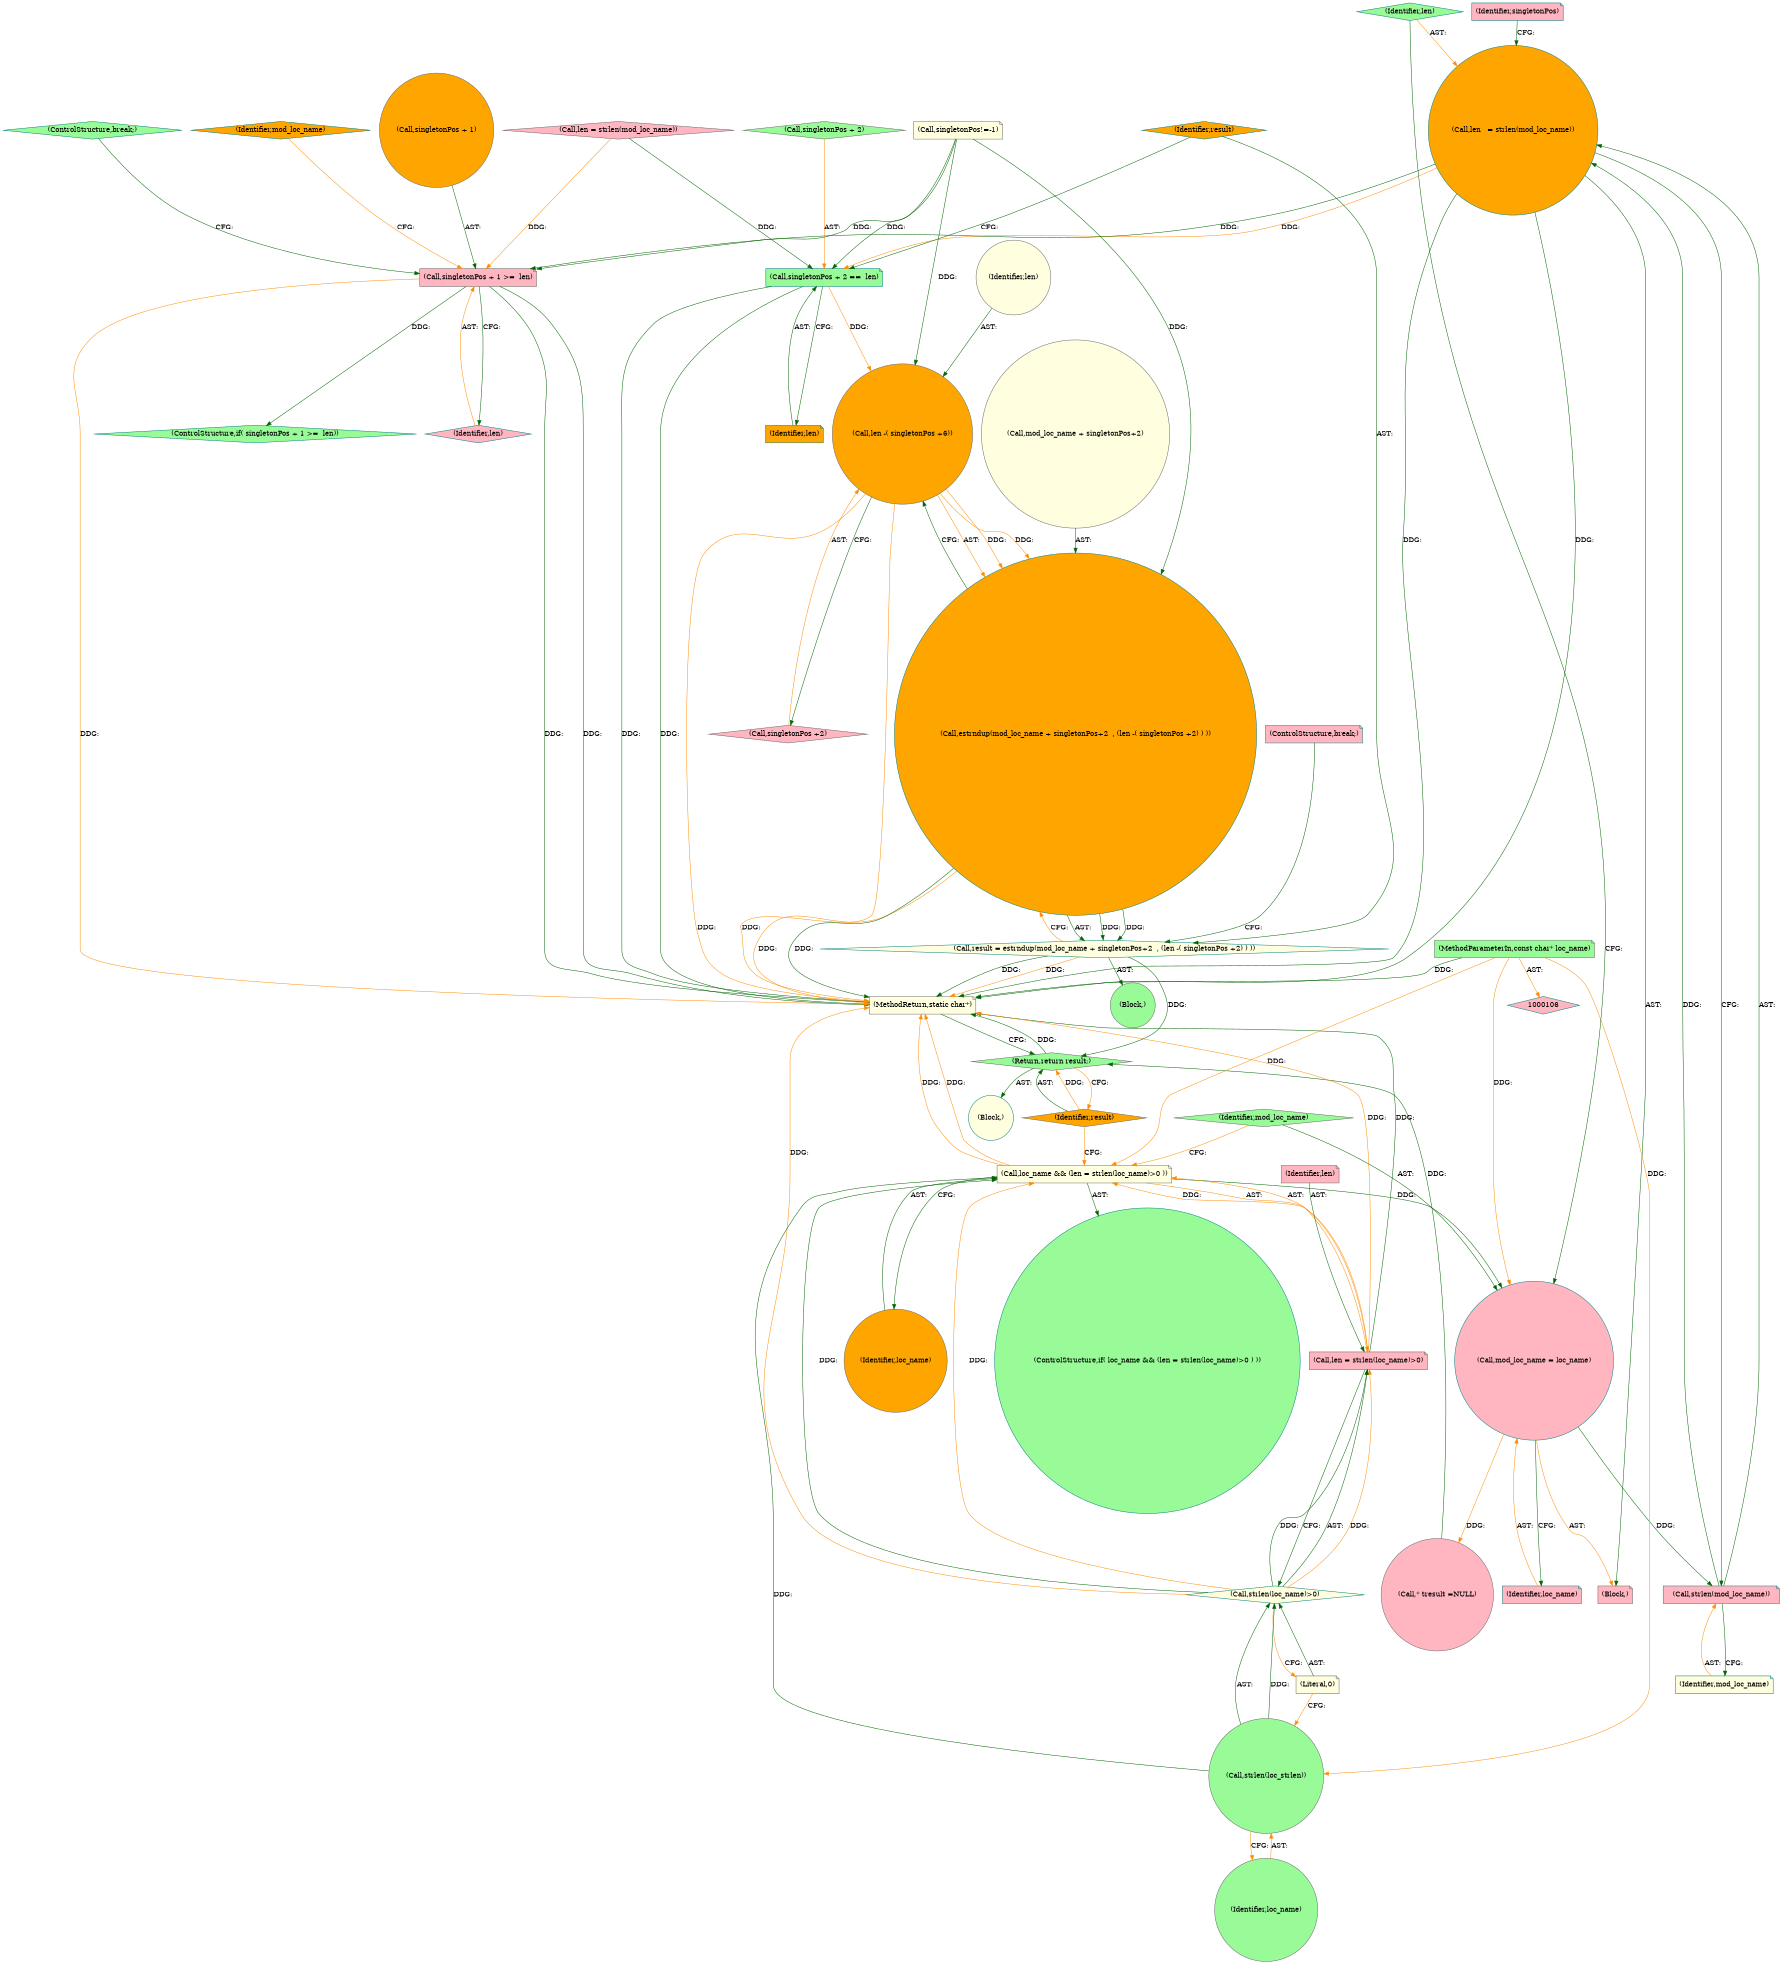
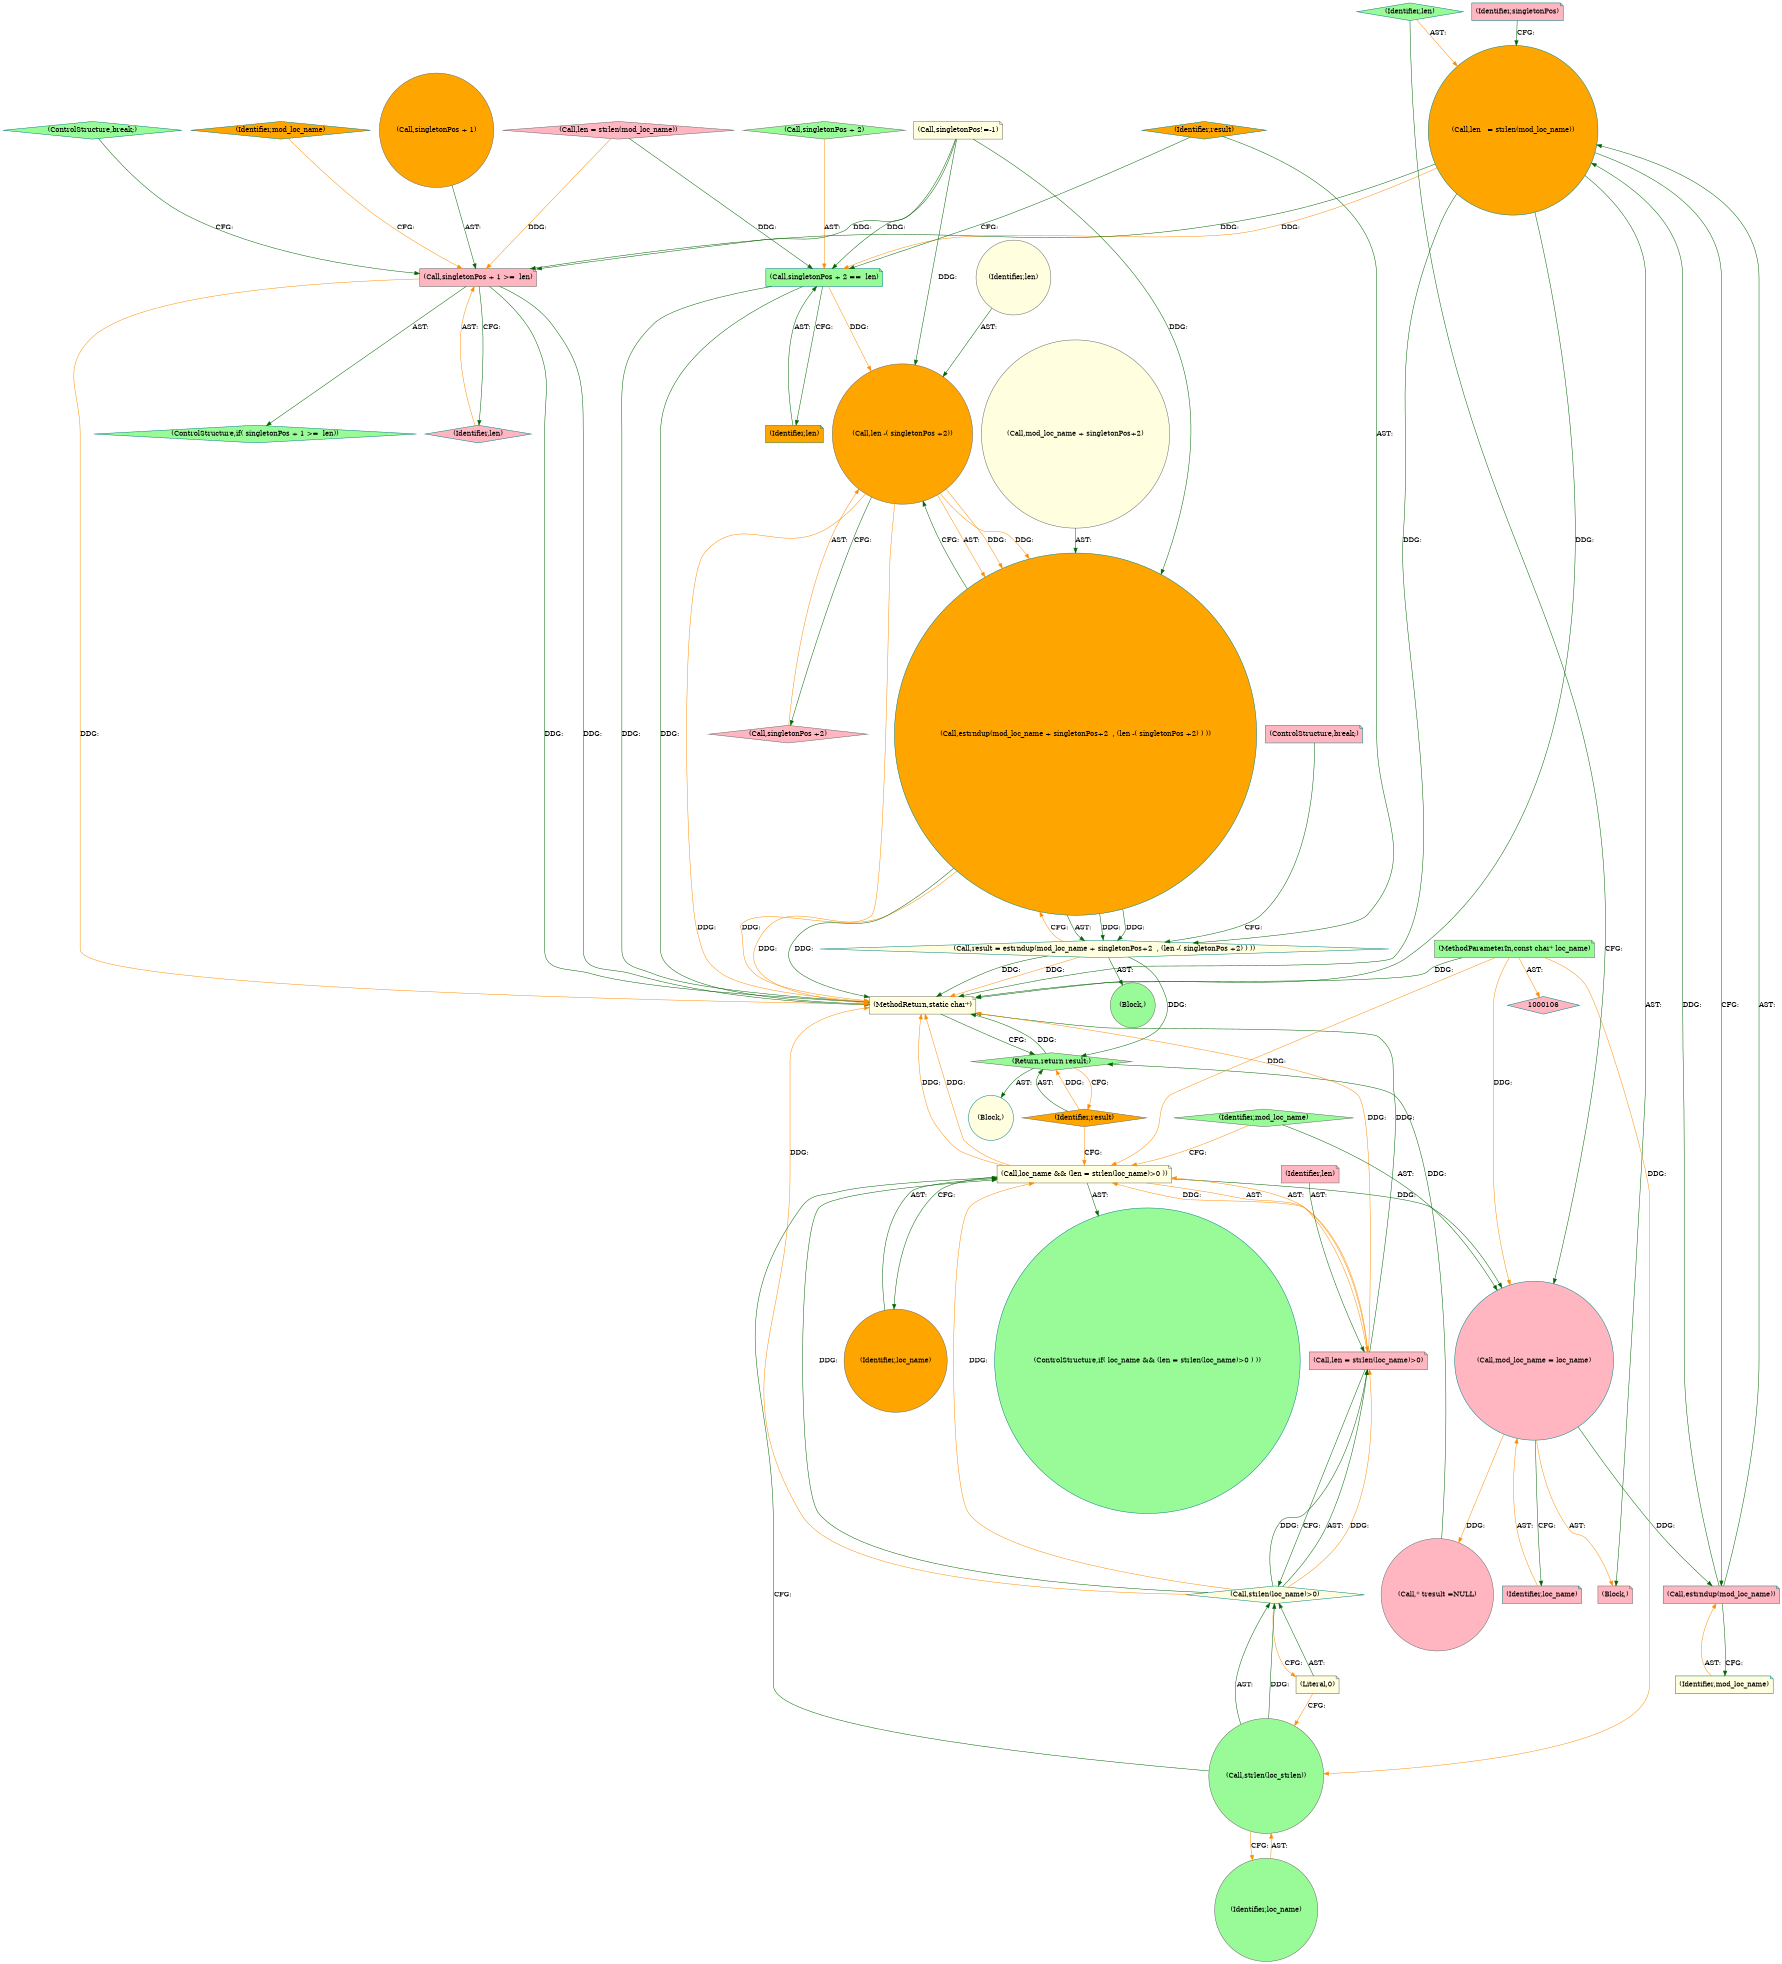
edge "(Call,singletonPos + 1 >=  len)" -> "(ControlStructure,if( singletonPos + 1 >=  len))": label "DDG: " -> "AST: "
node "(Call,len -( singletonPos +6))": label "(Call,len -( singletonPos +6))" -> "(Call,len -( singletonPos +2))"
edge "(Call,strlen(loc_strlen))" -> "(Call,loc_name && (len = strlen(loc_name)>0 ))": label "DDG: " -> "CFG: "
node "(Call,strlen(mod_loc_name))": label "(Call,strlen(mod_loc_name))" -> "(Call,estrndup(mod_loc_name))"
